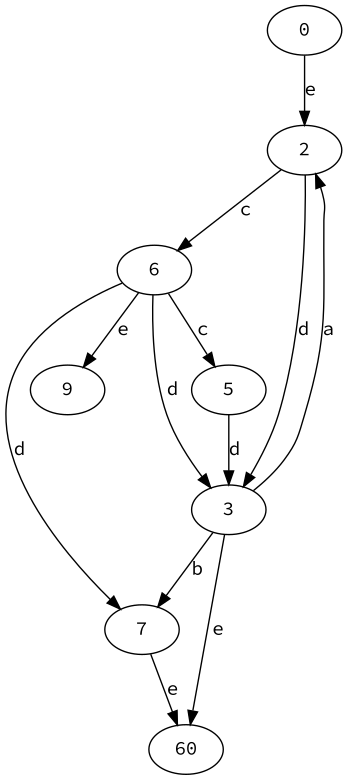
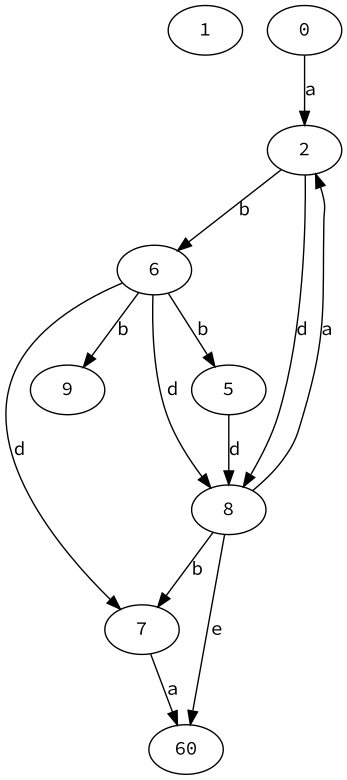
node "1": added
edge "0" -> "2": label "e" -> "a"
edge "2" -> "6": label "c" -> "b"
edge "6" -> "9": label "e" -> "b"
edge "6" -> "5": label "c" -> "b"
node "3": label "3" -> "8"
edge "7" -> "60": label "e" -> "a"
